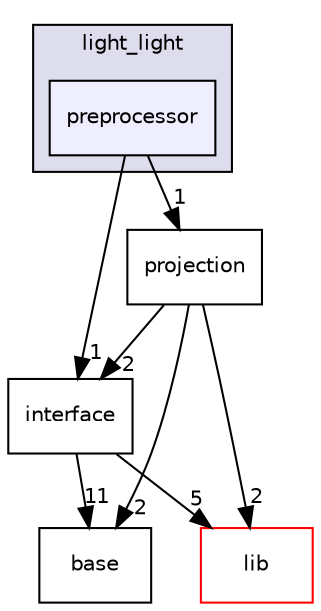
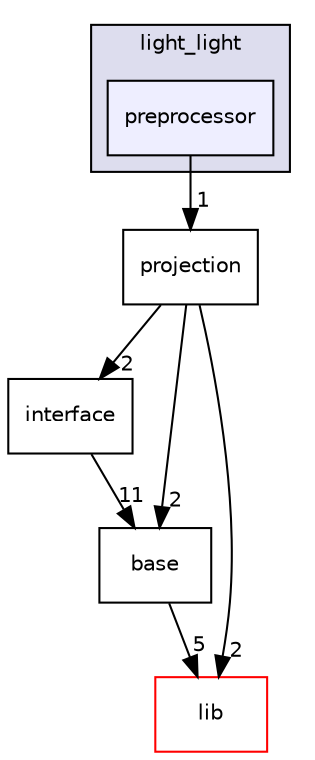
edge "preprocessor" -> "interface": removed
edge "interface" -> "lib": now "base" -> "lib"
